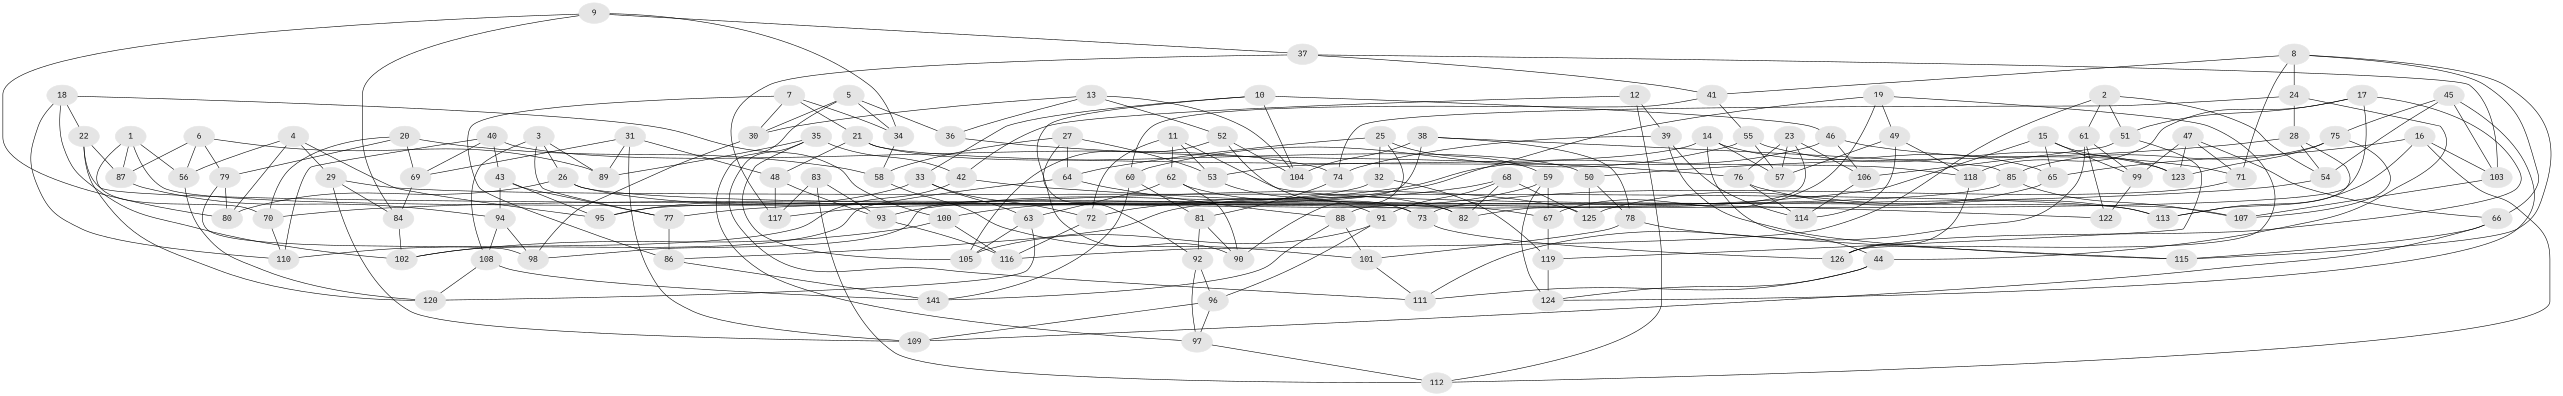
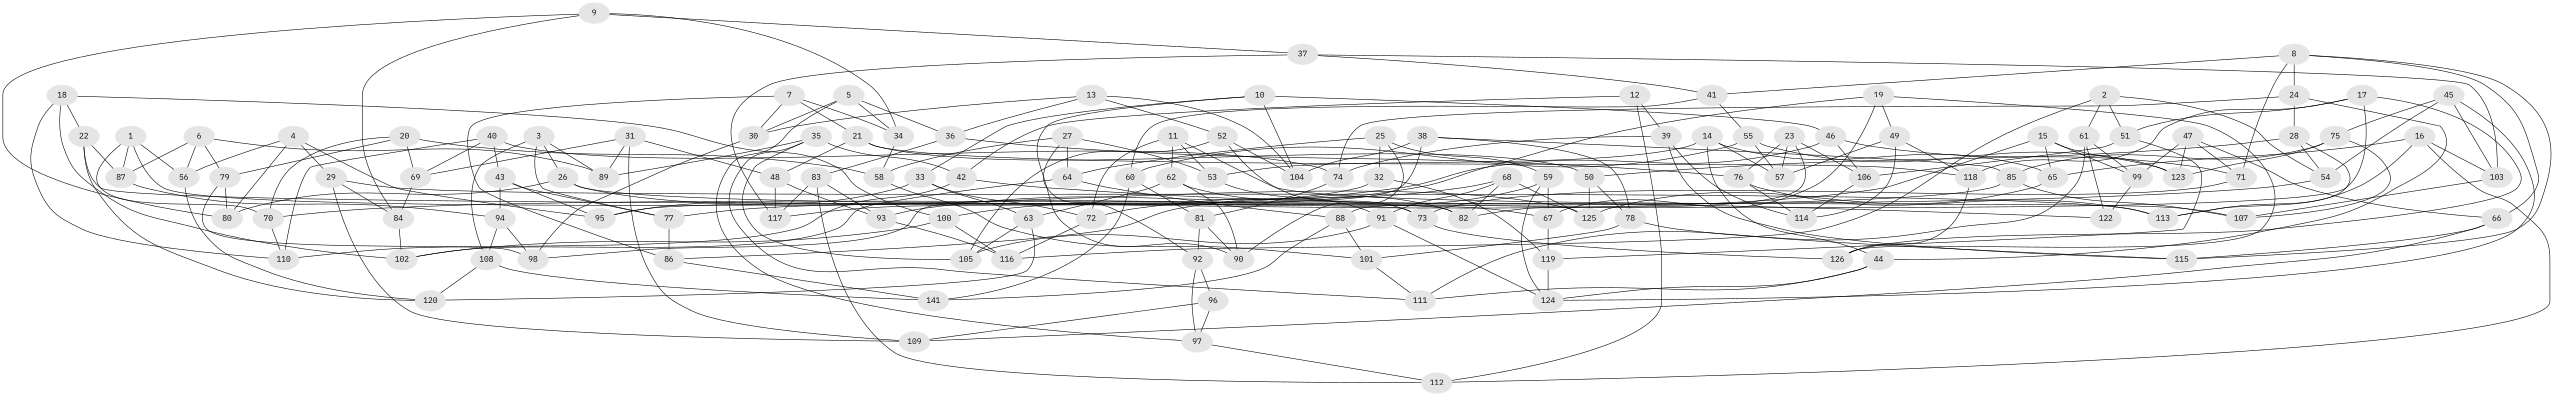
edge "36" -- "83": added
edge "91" -- "96": now "91" -- "124"
